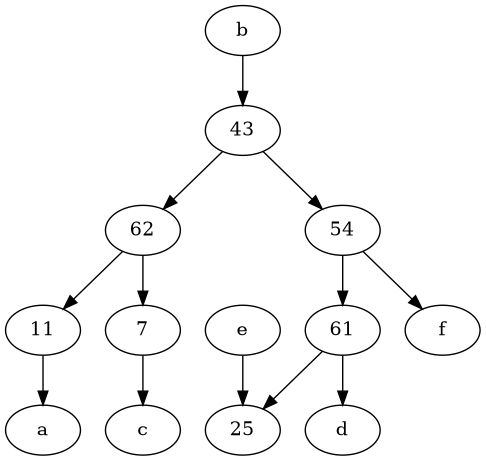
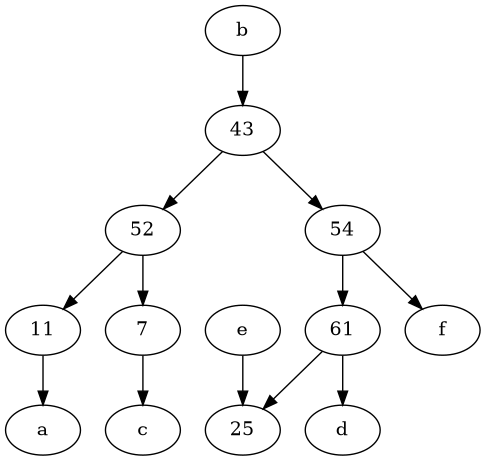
node "62": label "62" -> "52"
